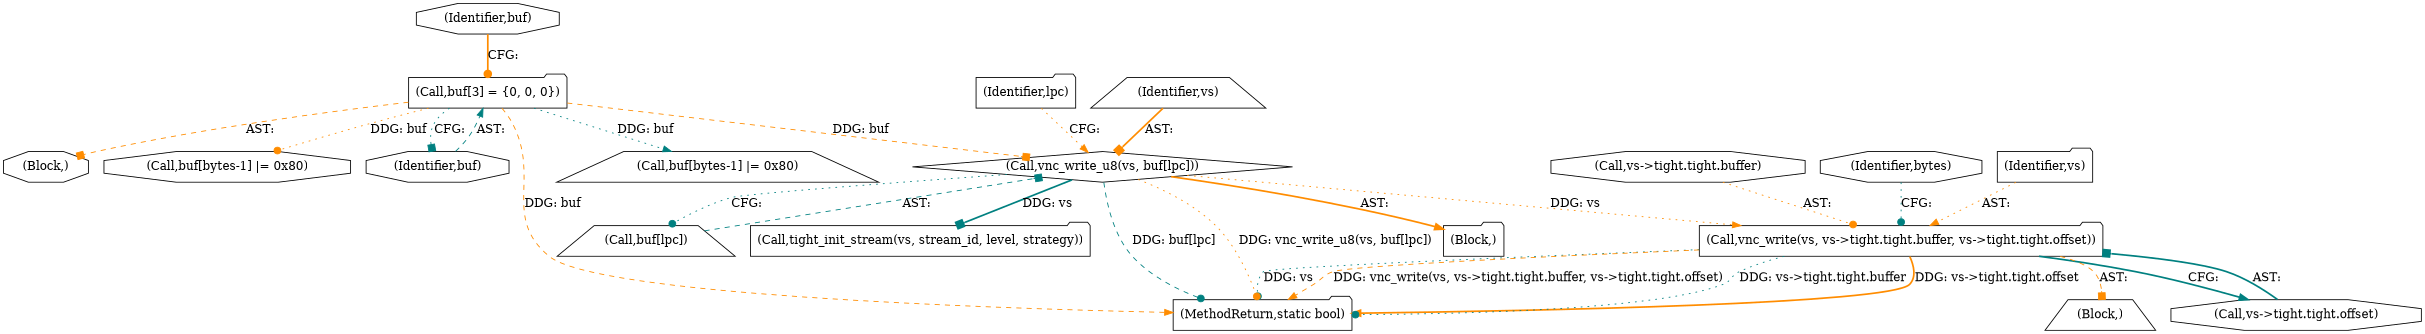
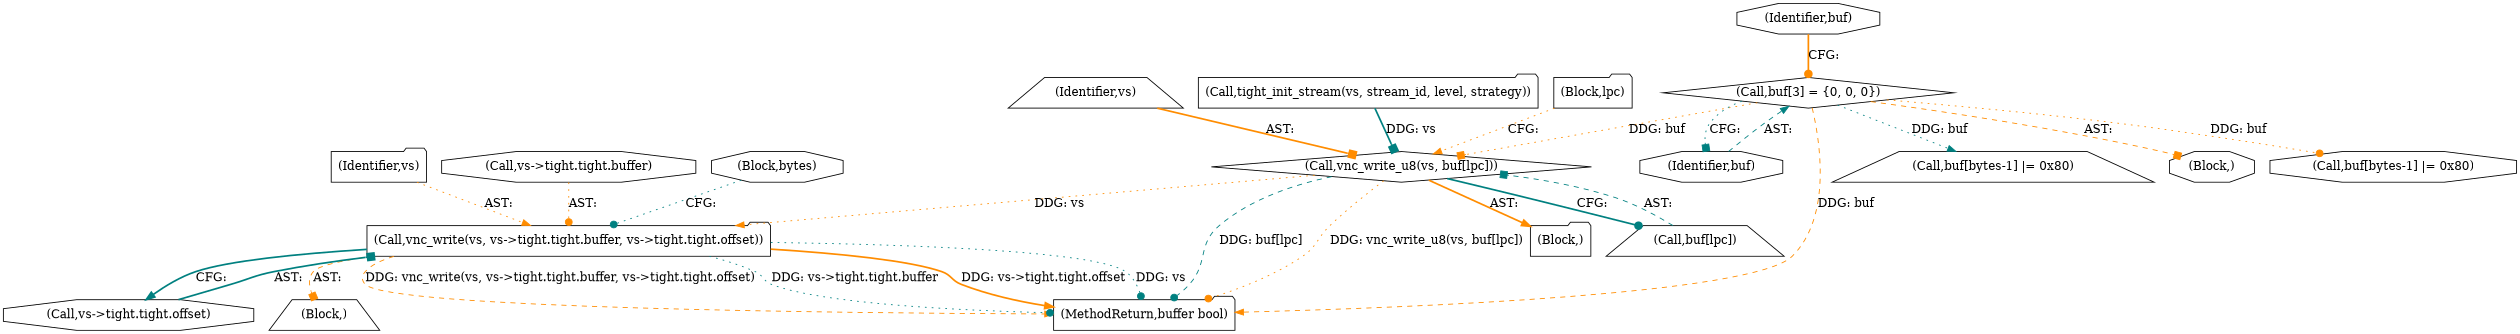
node "(Call,buf[3] = {0, 0, 0})": shape folder -> diamond
node "(Identifier,lpc)": label "(Identifier,lpc)" -> "(Block,lpc)"
edge "(Call,buf[3] = {0, 0, 0})" -> "(Call,vnc_write_u8(vs, buf[lpc]))": style dashed -> dotted
node "(Identifier,bytes)": label "(Identifier,bytes)" -> "(Block,bytes)"
edge "(Call,vnc_write_u8(vs, buf[lpc]))" -> "(Call,buf[lpc])": style dotted -> bold
edge "(Call,vnc_write_u8(vs, buf[lpc]))" -> "(Call,tight_init_stream(vs, stream_id, level, strategy))": reversed
node "(MethodReturn,static bool)": label "(MethodReturn,static bool)" -> "(MethodReturn,buffer bool)"
